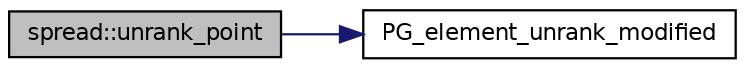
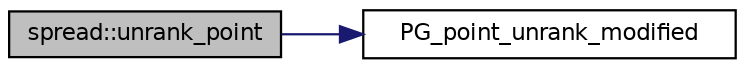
node "PG_element_unrank_modified": label "PG_element_unrank_modified" -> "PG_point_unrank_modified"
